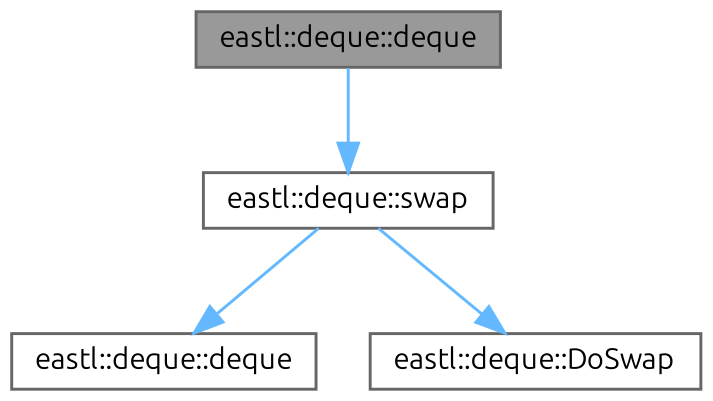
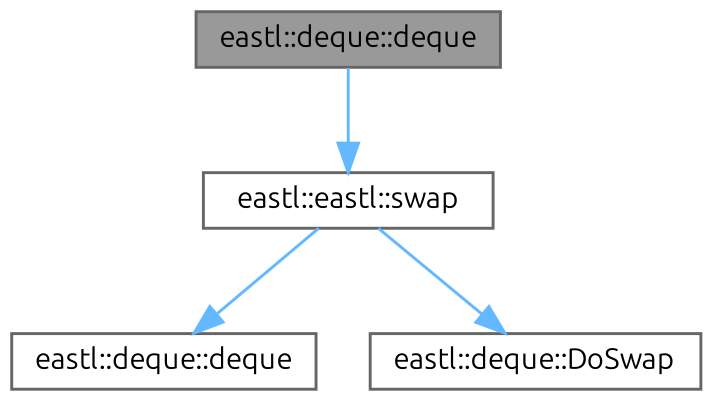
node "eastl::deque::swap": label "eastl::deque::swap" -> "eastl::eastl::swap"
